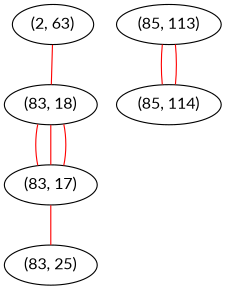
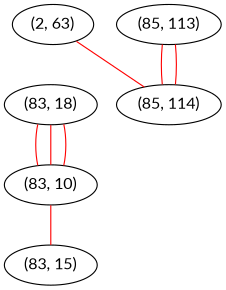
edge "(2, 63)" -- "(83, 18)": now "(2, 63)" -- "(85, 114)"
node "(83, 17)": label "(83, 17)" -> "(83, 10)"
node "(83, 25)": label "(83, 25)" -> "(83, 15)"
